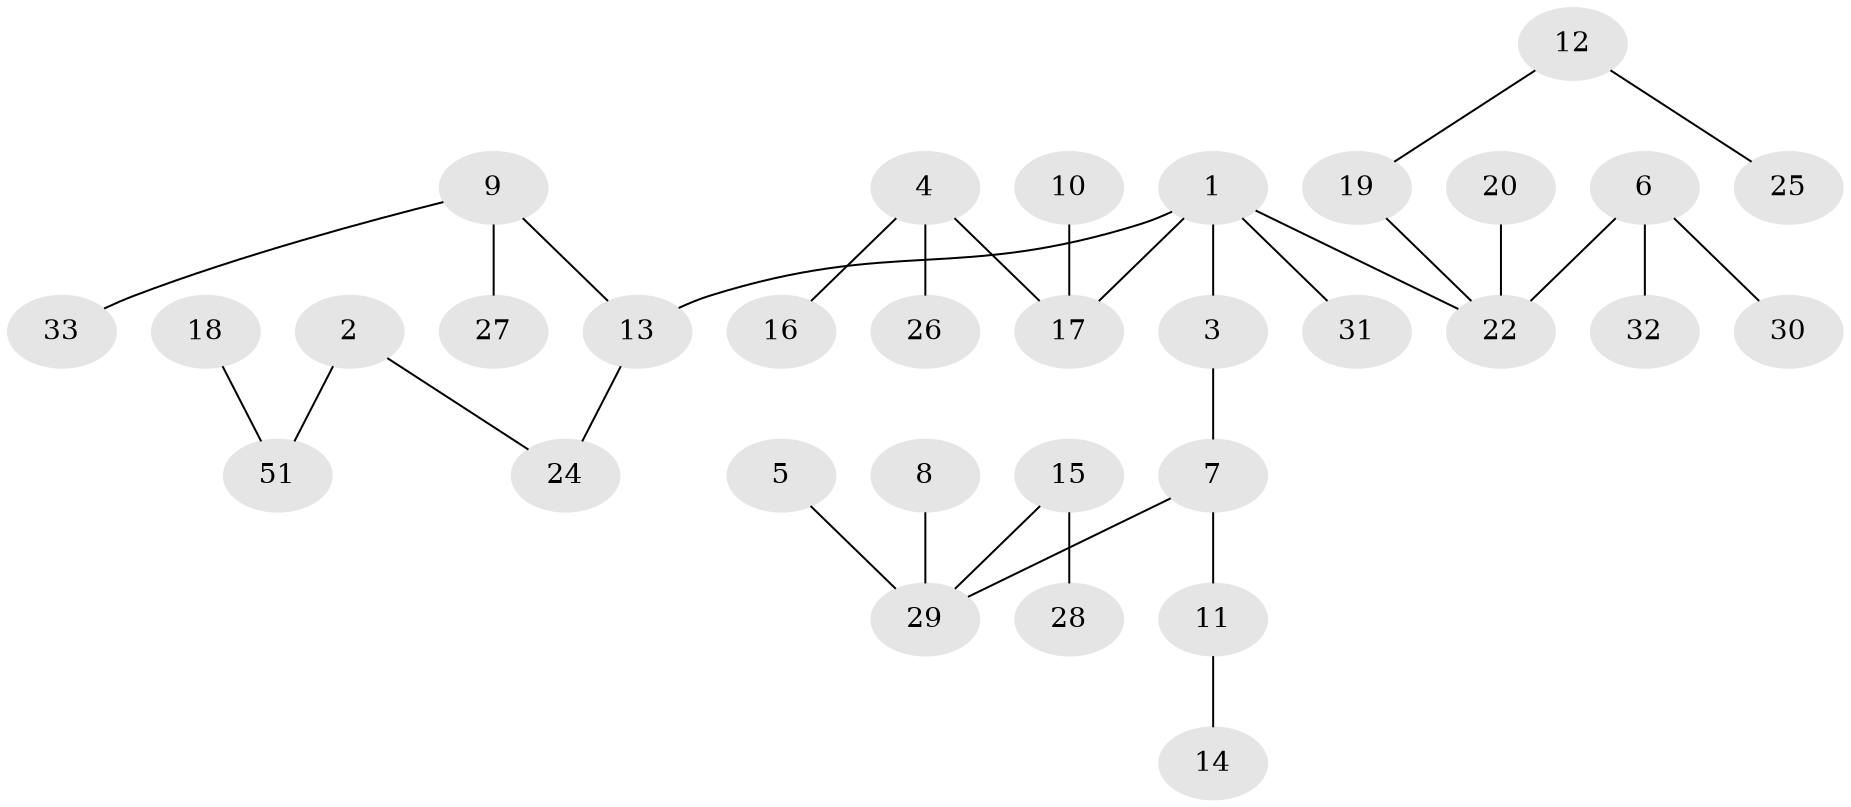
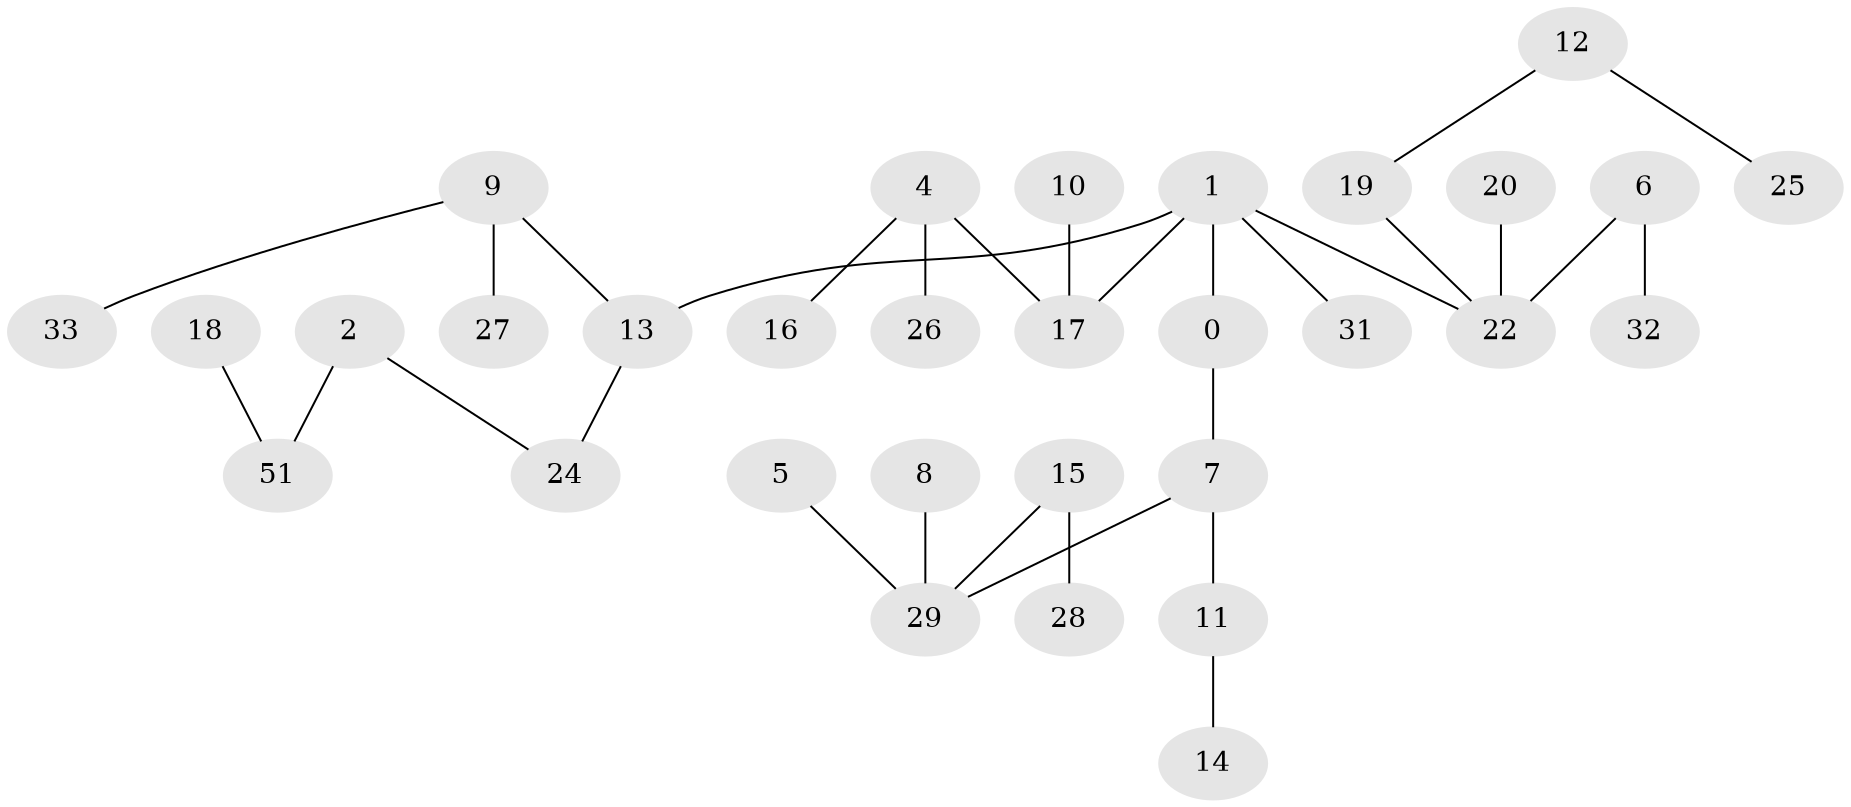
node "3": label "3" -> "0"
node "30": removed
